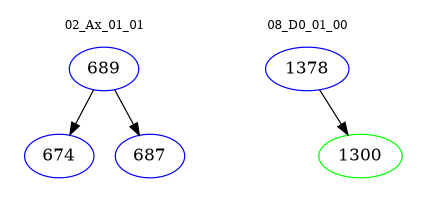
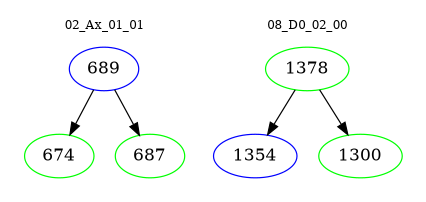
cluster "08_D0_01_00": label "08_D0_01_00" -> "08_D0_02_00"
node "1378": color blue -> green
node "674": color blue -> green
node "687": color blue -> green
node "1354": added
